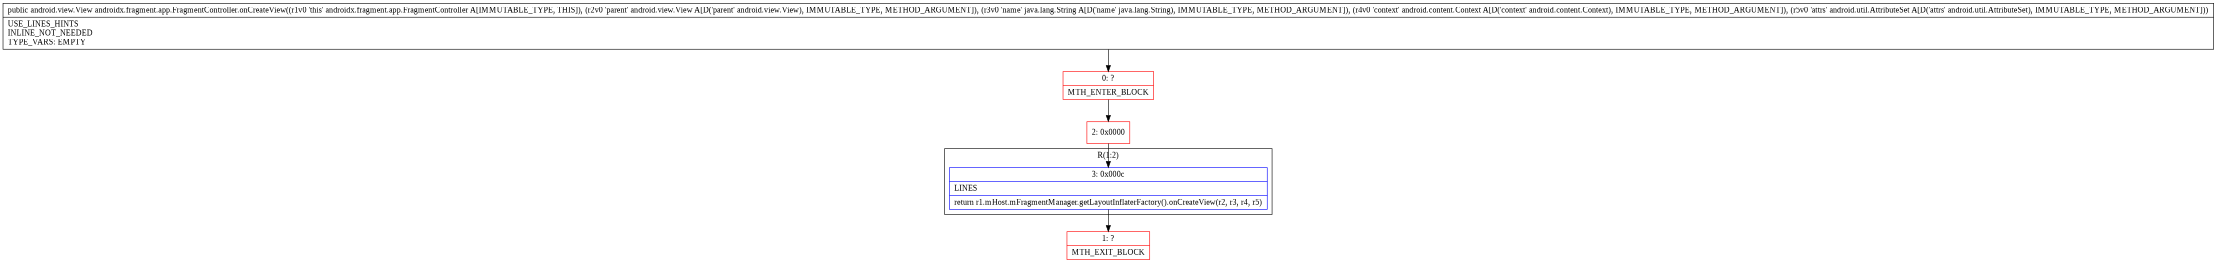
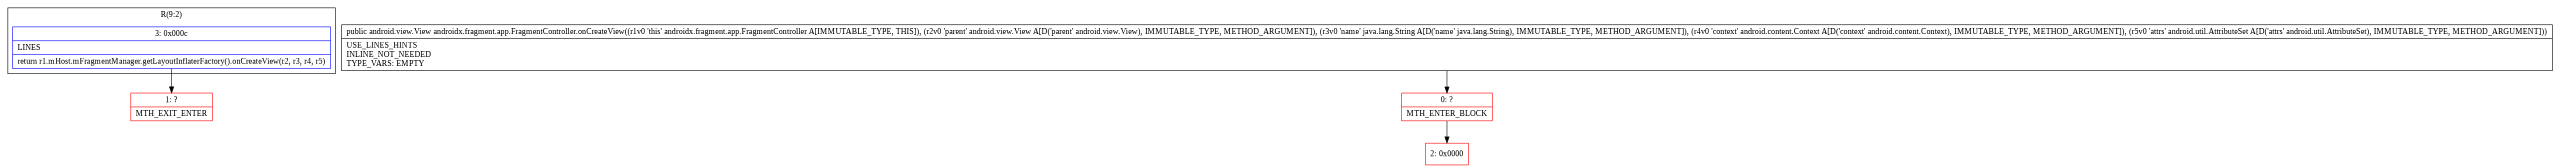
edge "2: 0x0000" -> "3: 0x000c": removed
cluster "R(1:2)": label "R(1:2)" -> "R(9:2)"
node "1: ?": text "MTH_EXIT_BLOCK" -> "MTH_EXIT_ENTER"
